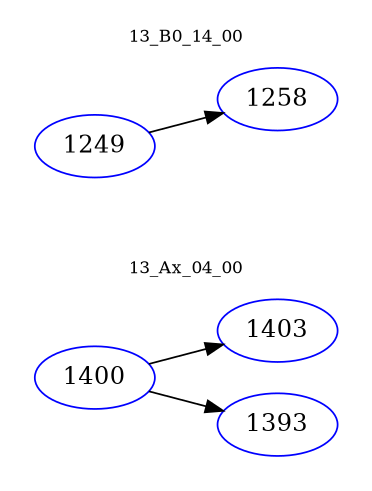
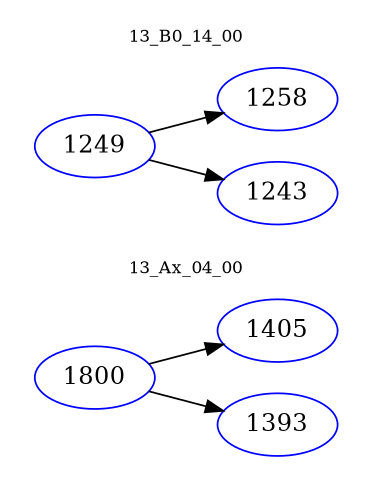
node "1243": added
node "1403": label "1403" -> "1405"
node "1400": label "1400" -> "1800"
